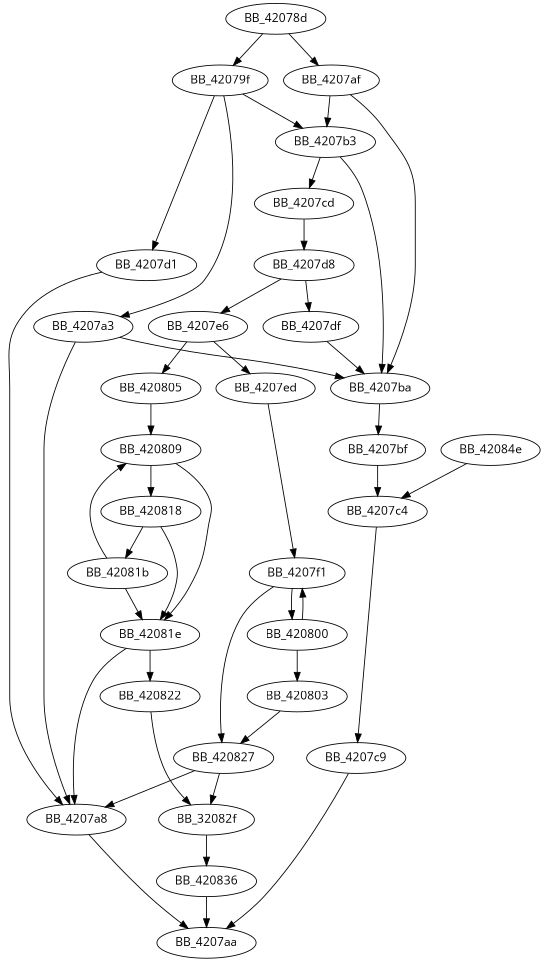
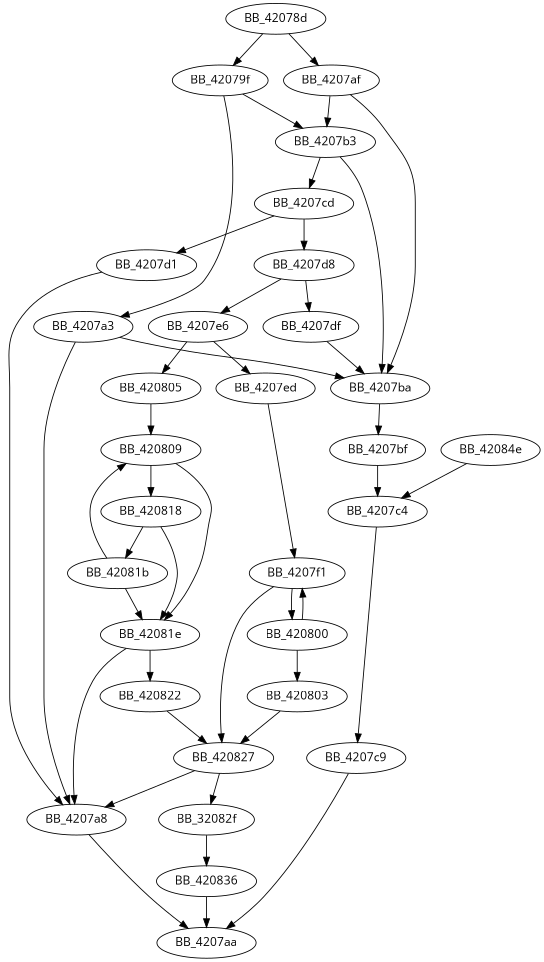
edge "BB_42079f" -> "BB_4207d1": now "BB_4207cd" -> "BB_4207d1"
edge "BB_420822" -> "BB_32082f": now "BB_420822" -> "BB_420827"
